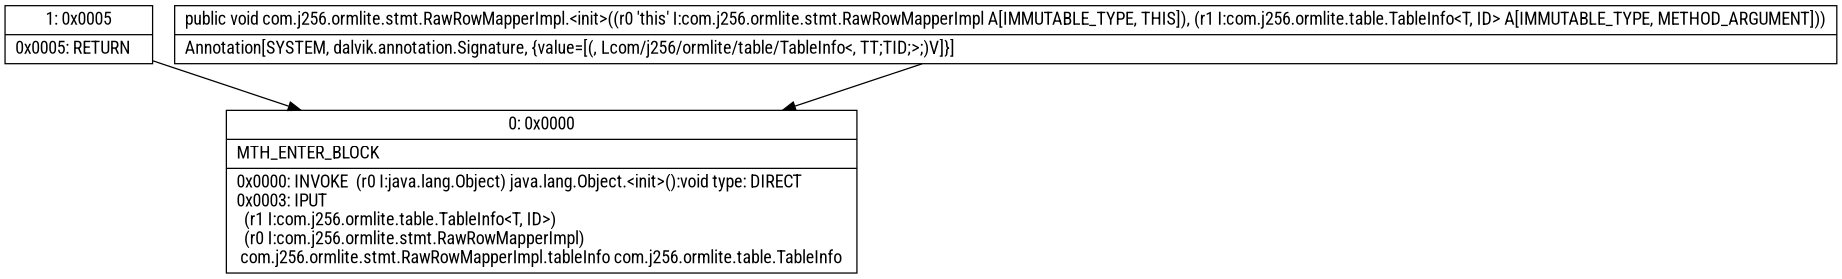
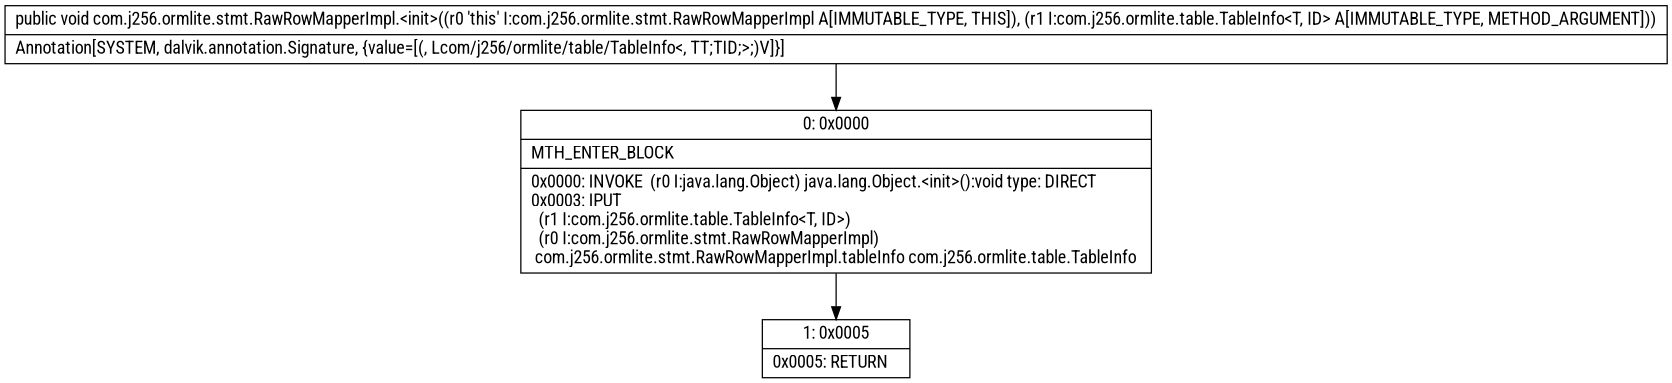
edge "1: 0x0005" -> "0: 0x0000": reversed
